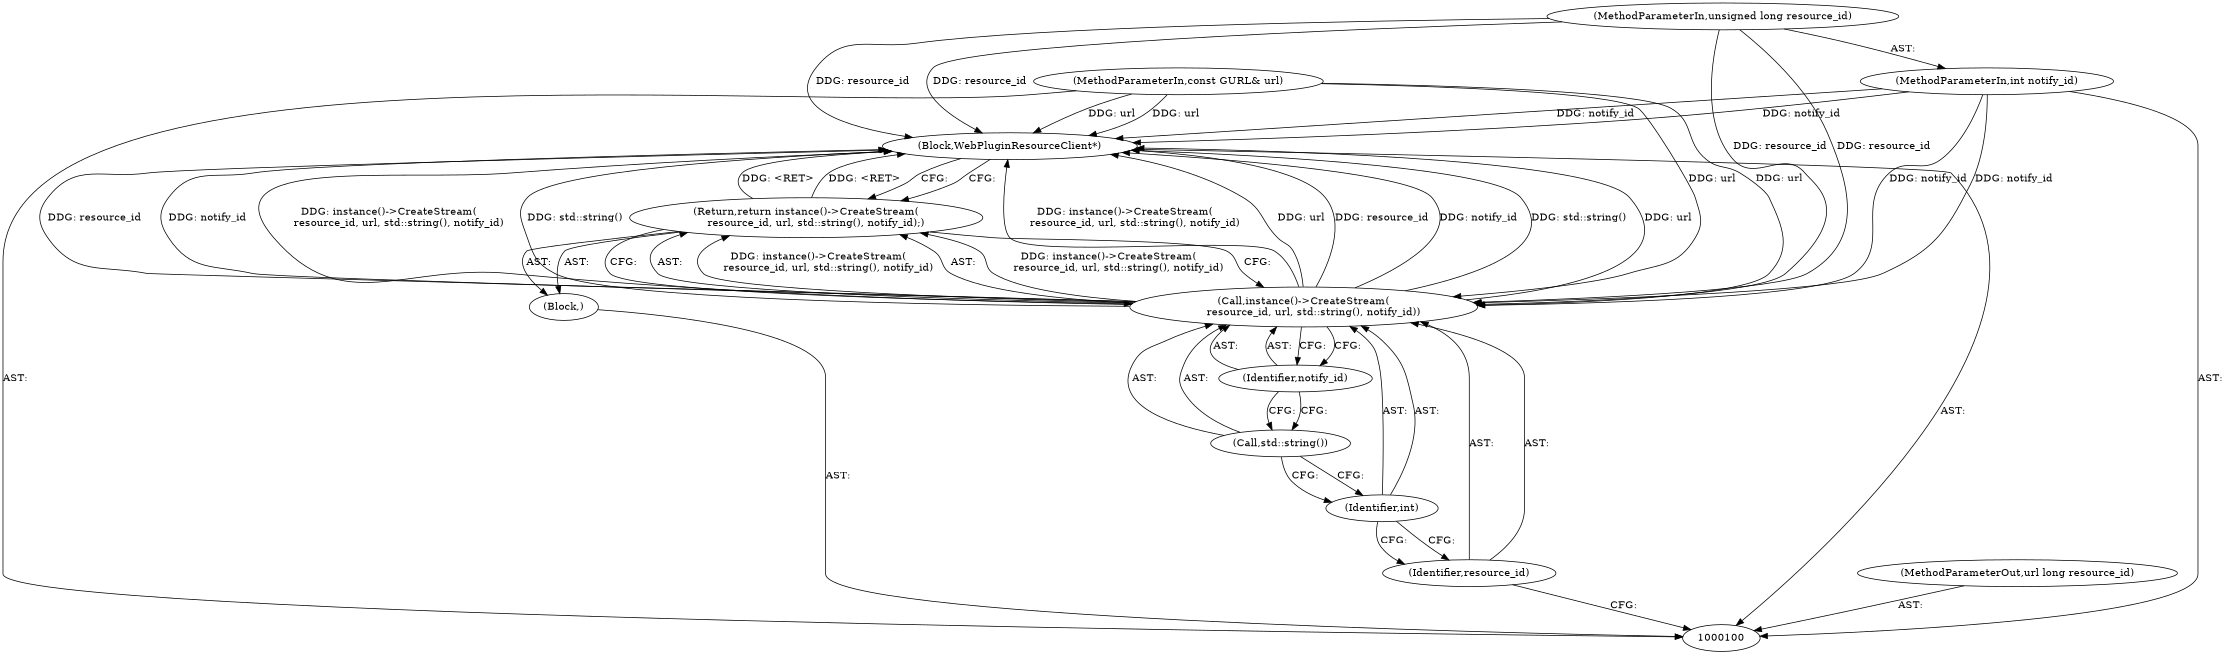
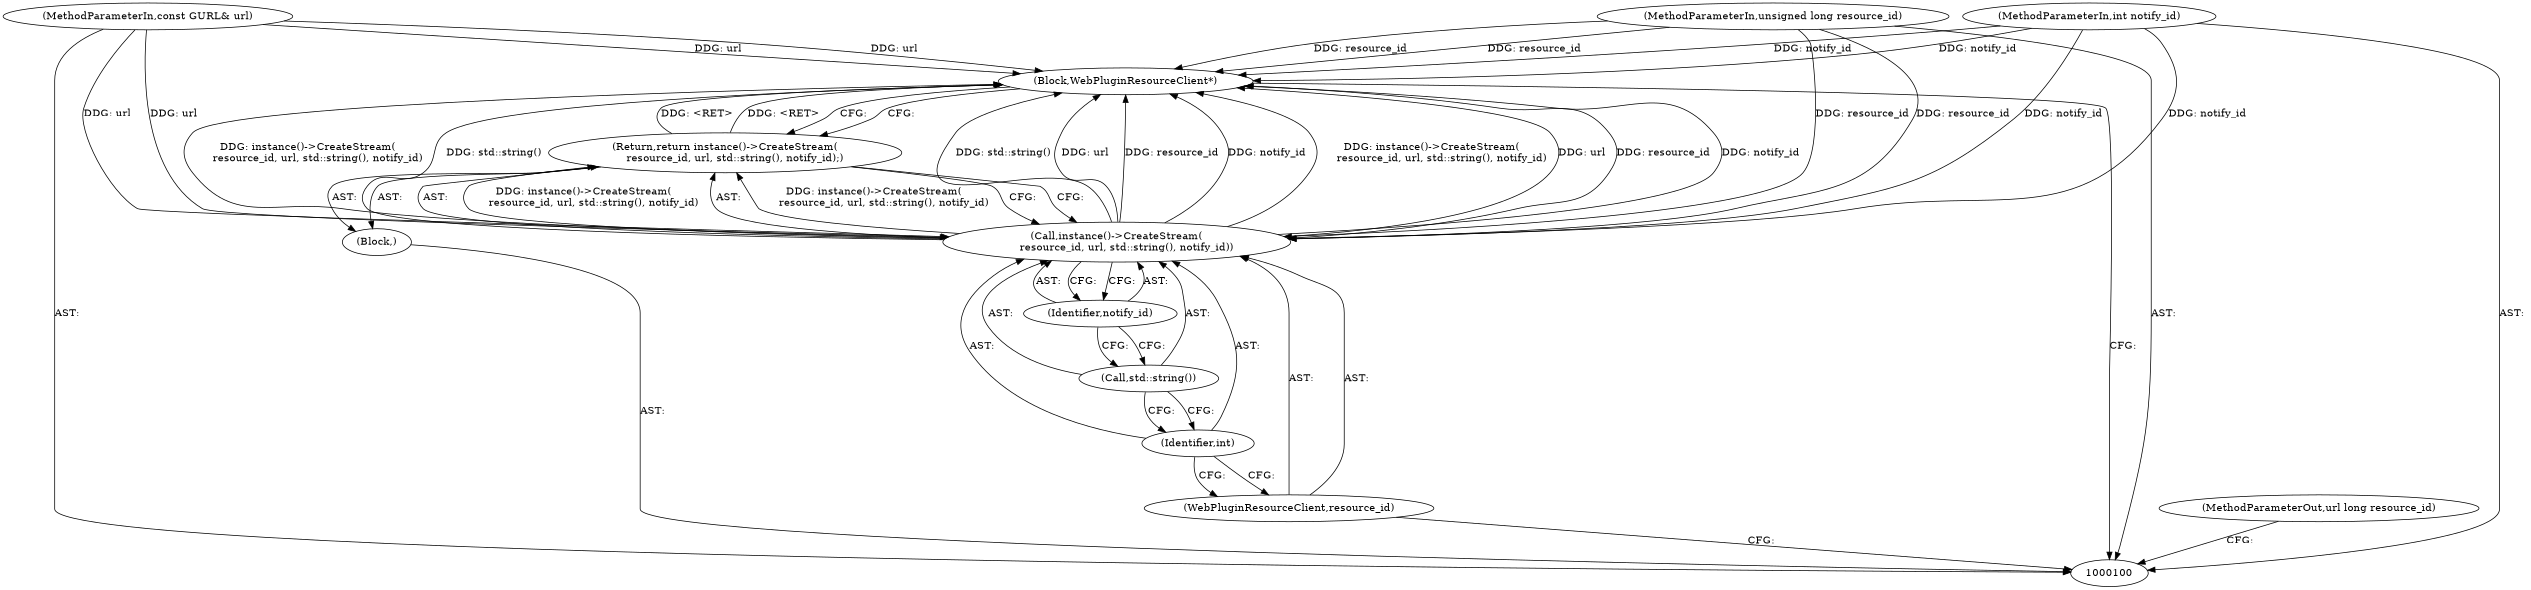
edge "(MethodParameterIn,unsigned long resource_id)" -> "(MethodParameterIn,int notify_id)": now "(MethodParameterIn,unsigned long resource_id)" -> "1000100"
edge "(Block,WebPluginResourceClient*)" -> "1000100": label "AST: " -> "CFG: "
node "(Identifier,resource_id)": label "(Identifier,resource_id)" -> "(WebPluginResourceClient,resource_id)"
edge "(MethodParameterOut,url long resource_id)" -> "1000100": label "AST: " -> "CFG: "
